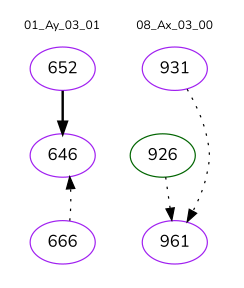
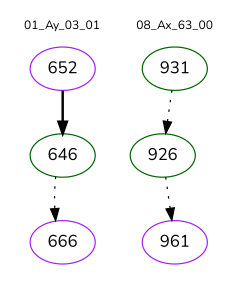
cluster "08_Ax_03_00": label "08_Ax_03_00" -> "08_Ax_63_00"
node "931": color purple -> darkgreen
edge "931" -> "961": now "931" -> "926"
node "646": color purple -> darkgreen
edge "666" -> "646": reversed
